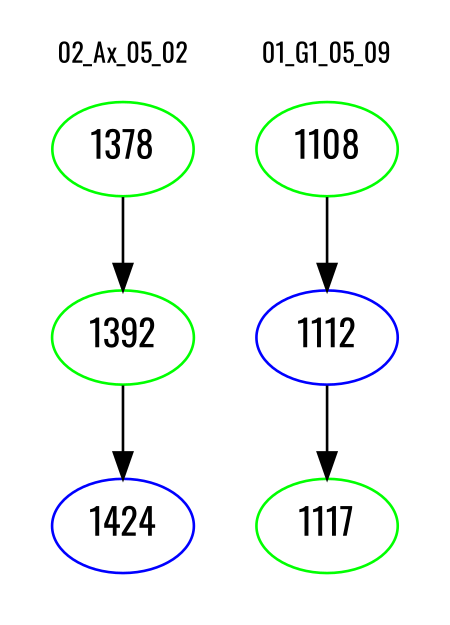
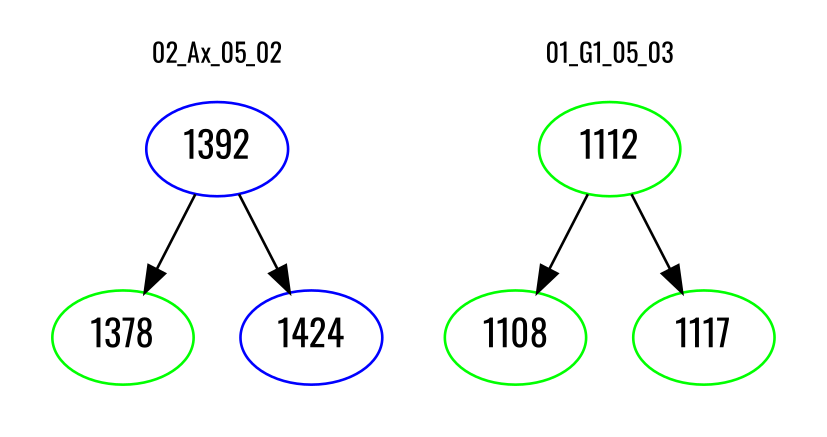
cluster "01_G1_05_09": label "01_G1_05_09" -> "01_G1_05_03"
edge "1378" -> "1392": reversed
edge "1108" -> "1112": reversed
node "1392": color green -> blue
node "1112": color blue -> green
